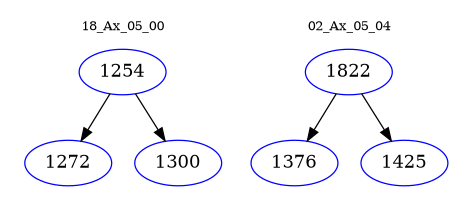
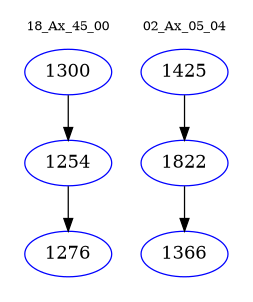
cluster "18_Ax_05_00": label "18_Ax_05_00" -> "18_Ax_45_00"
edge "1254" -> "1300": reversed
edge "1822" -> "1425": reversed
node "1272": label "1272" -> "1276"
node "1376": label "1376" -> "1366"
